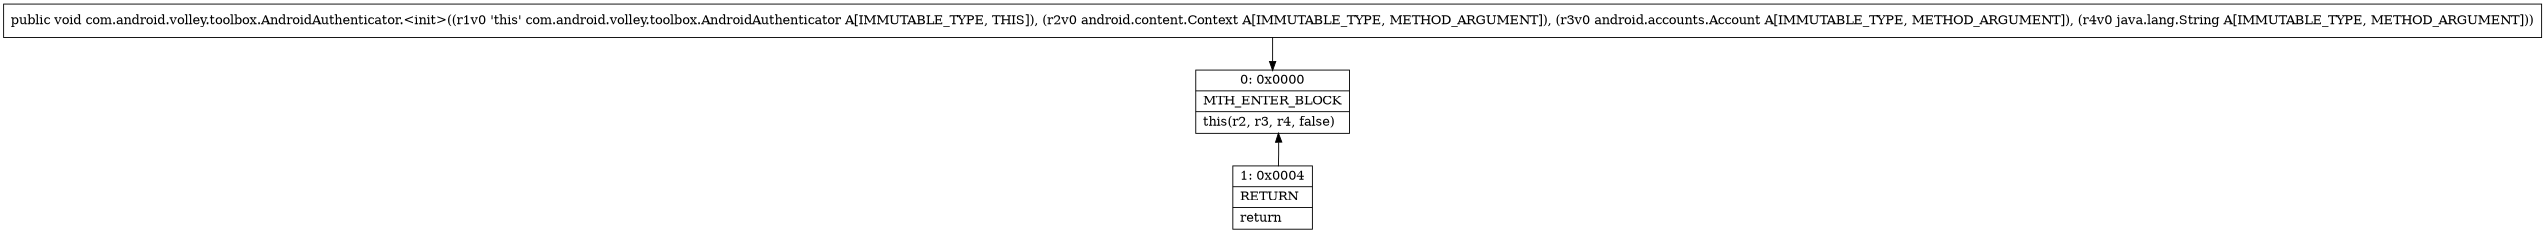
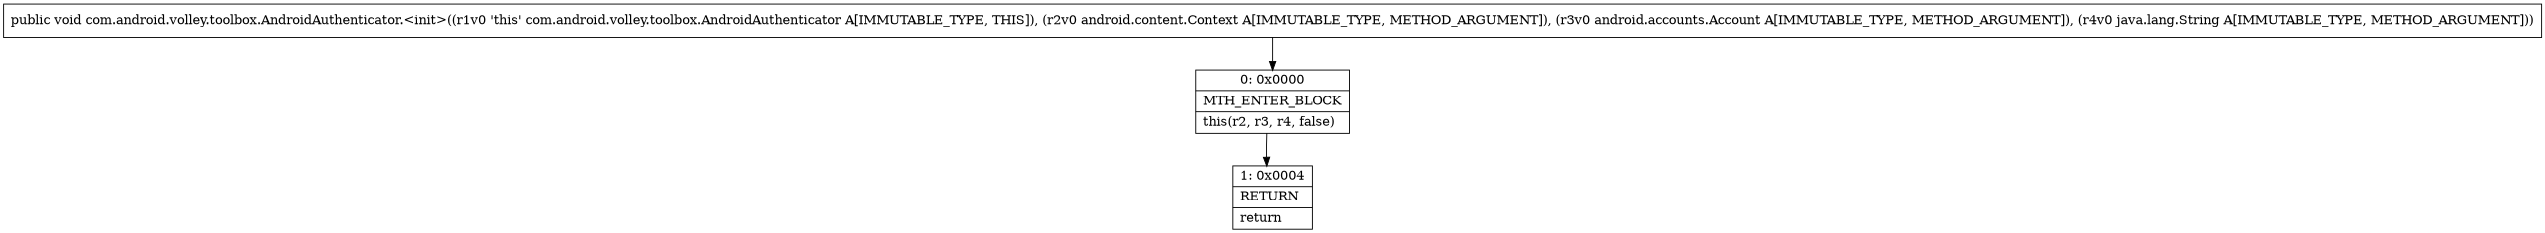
edge "1: 0x0004" -> "0: 0x0000": reversed
